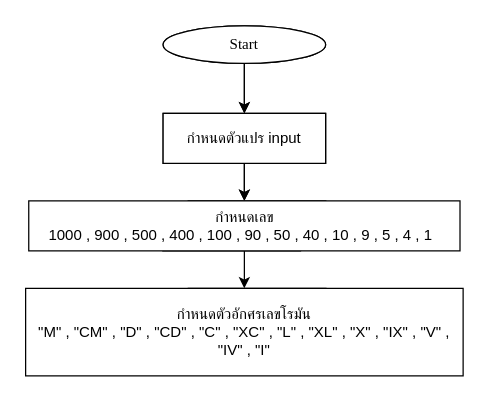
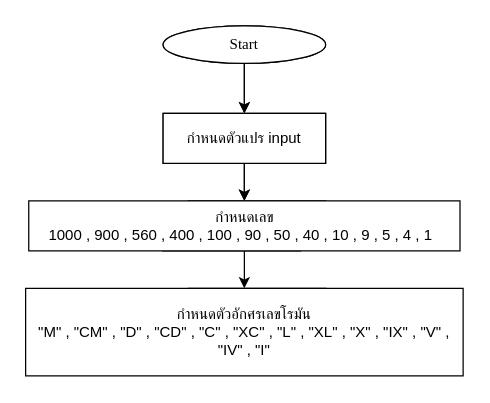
node "กำหนดเลข 1000 , 900 , 500 , 400 , 100 , 90 , 50 , 40 , 10 , 9 , 5 , 4 , 1": label "กำหนดเลข 1000 , 900 , 500 , 400 , 100 , 90 , 50 , 40 , 10 , 9 , 5 , 4 , 1" -> "กำหนดเลข 1000 , 900 , 560 , 400 , 100 , 90 , 50 , 40 , 10 , 9 , 5 , 4 , 1"
